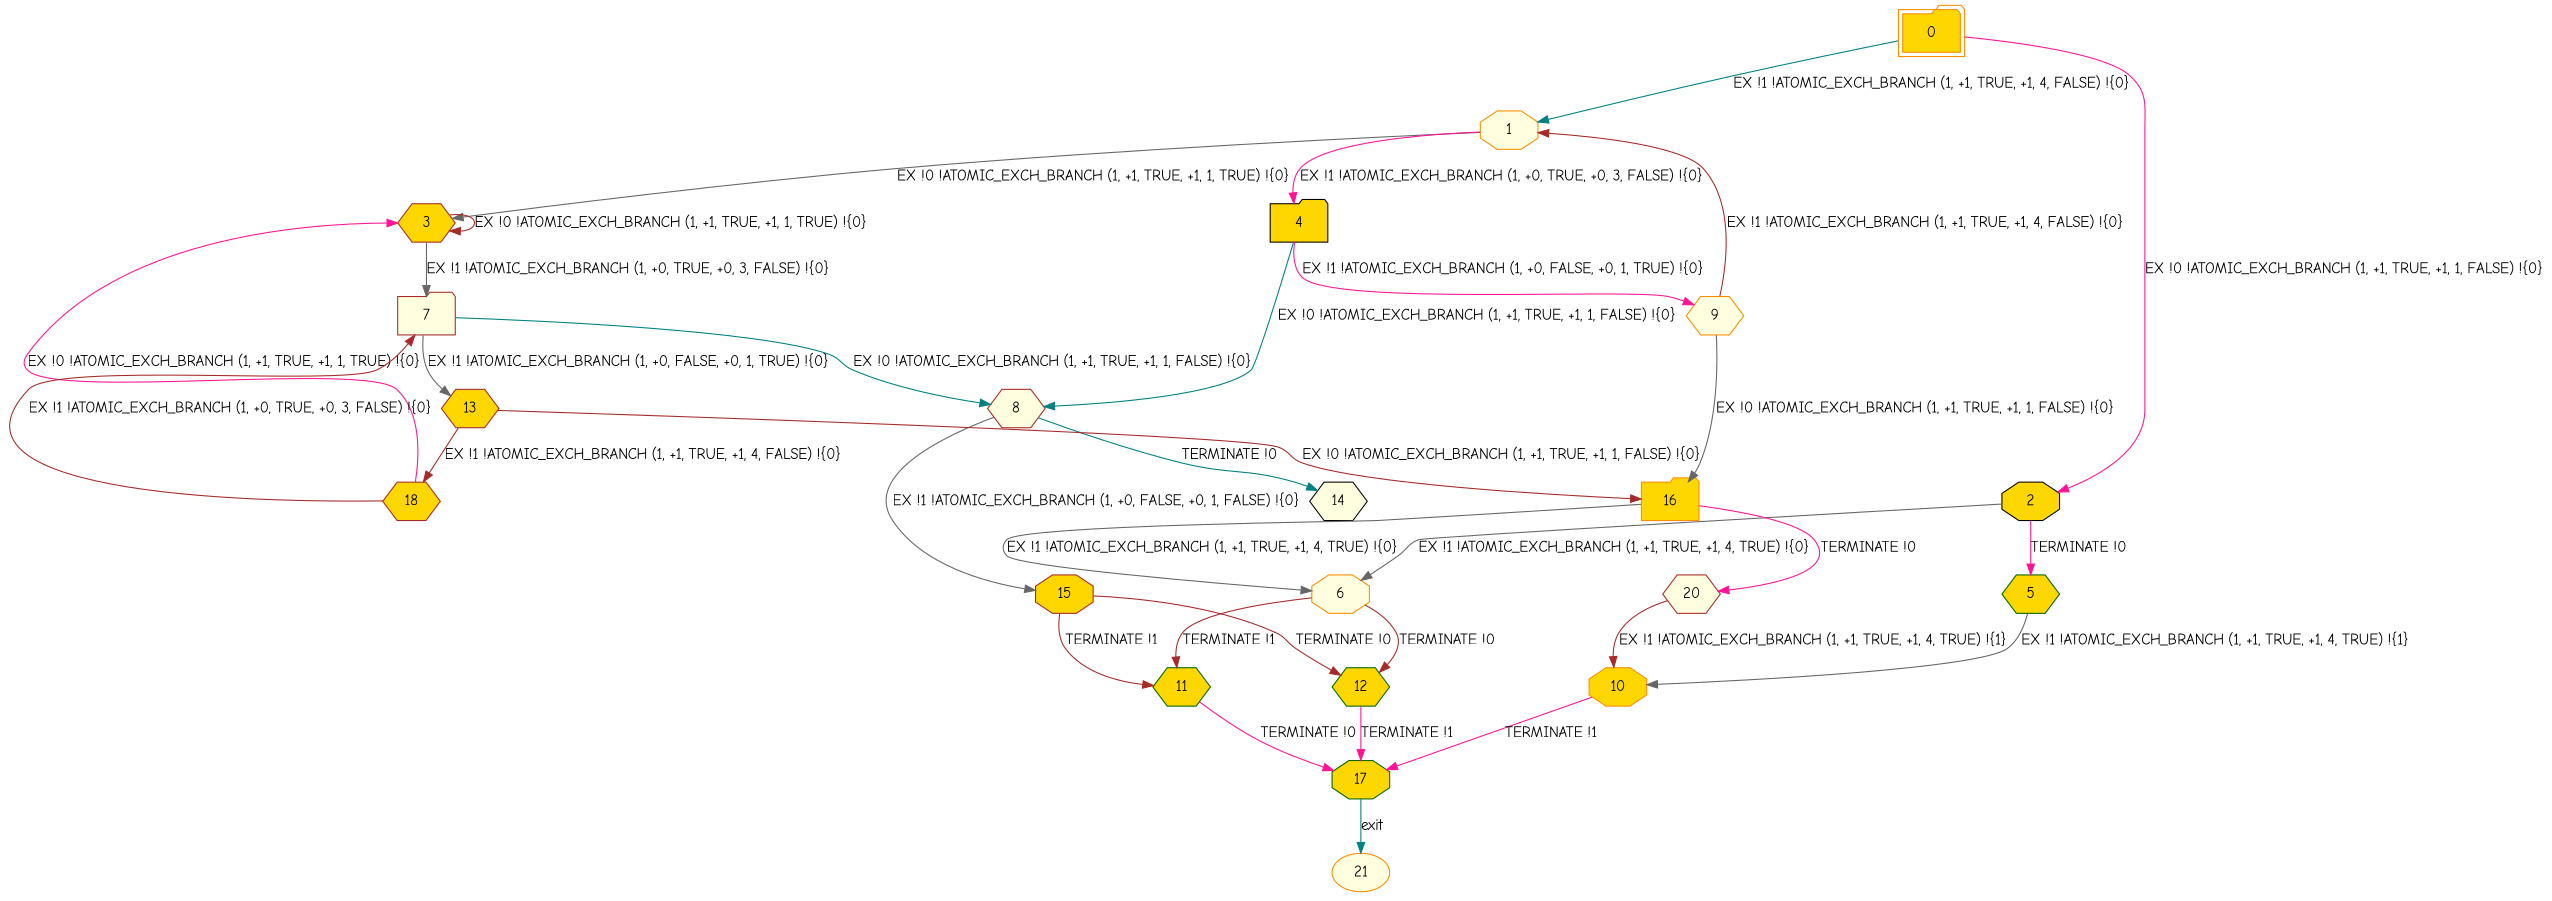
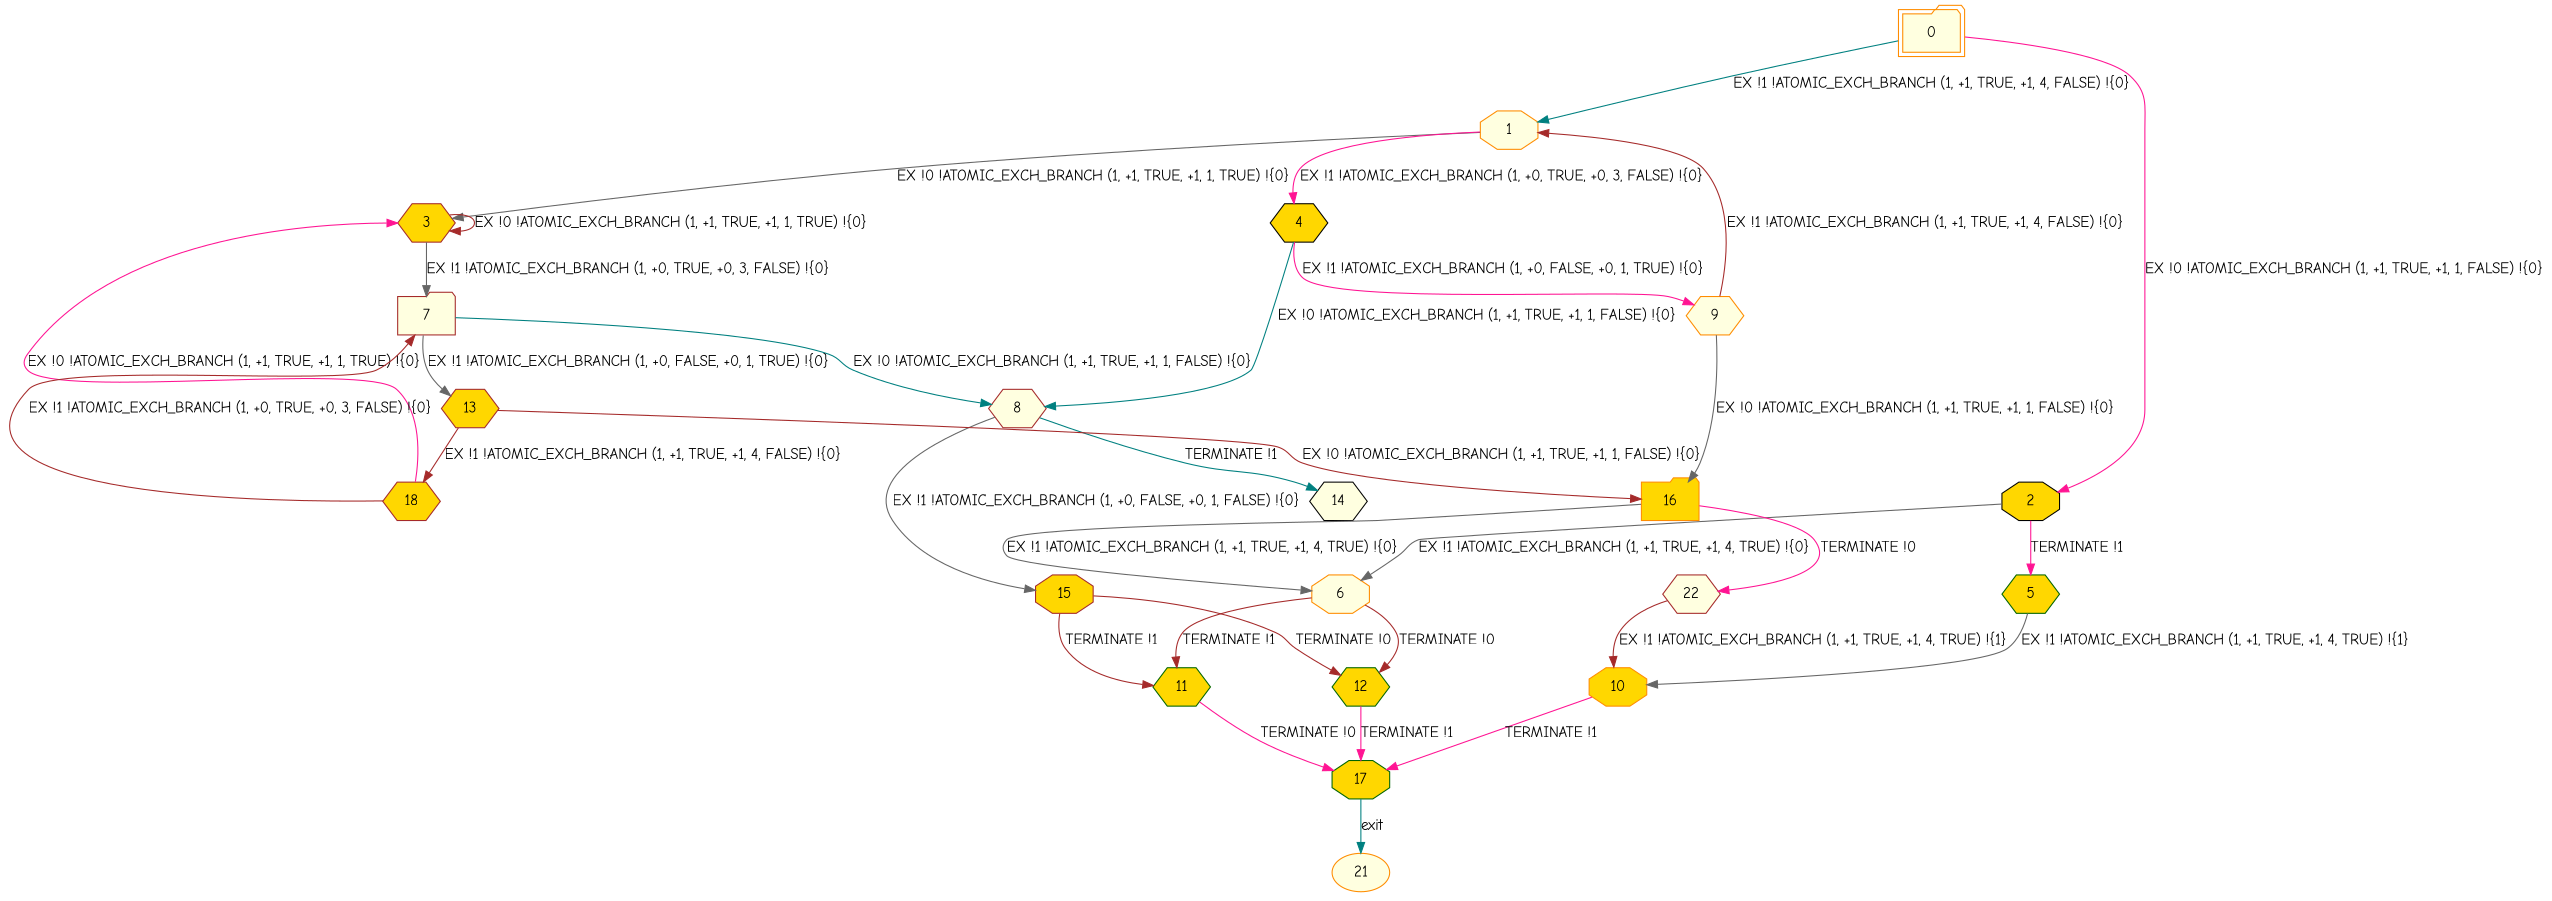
node "0": fillcolor gold -> lightyellow
node "4": shape folder -> hexagon
edge "8" -> "14": label "TERMINATE !0" -> "TERMINATE !1"
edge "2" -> "5": label "TERMINATE !0" -> "TERMINATE !1"
node "20": label "20" -> "22"
